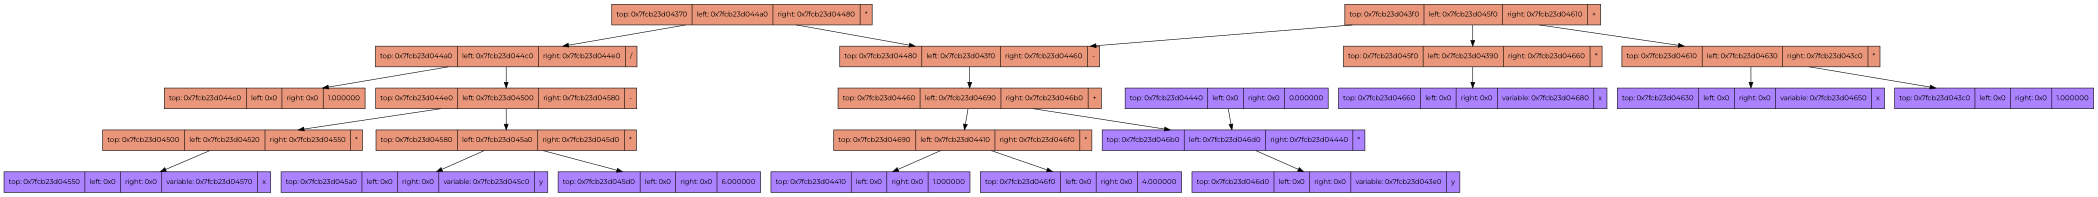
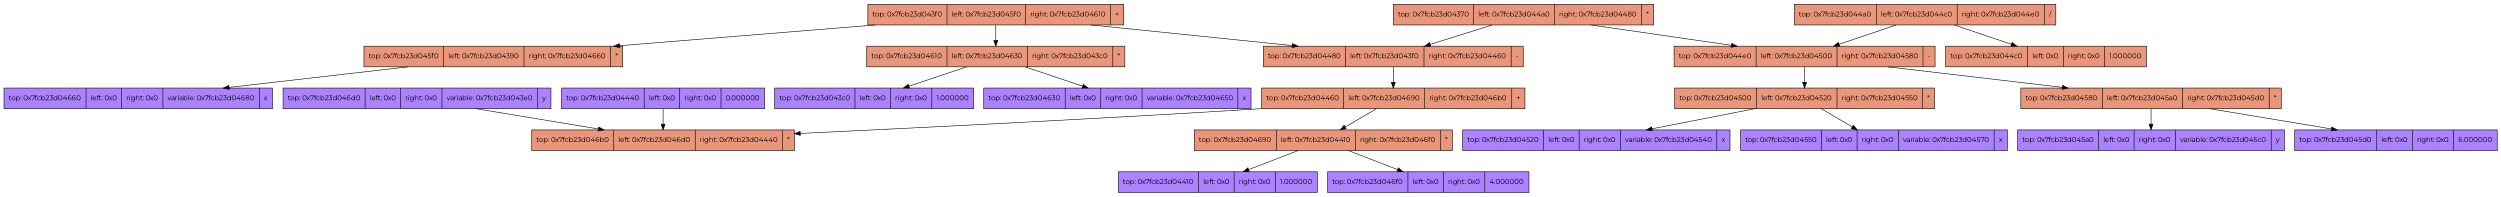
edge "top: 0x7fcb23d04370" -> "top: 0x7fcb23d044a0": now "top: 0x7fcb23d04370" -> "top: 0x7fcb23d044e0"
node "top: 0x7fcb23d046b0": fillcolor mediumpurple1 -> darksalmon
node "top: 0x7fcb23d04520": added
edge "top: 0x7fcb23d046b0" -> "top: 0x7fcb23d046d0": reversed
